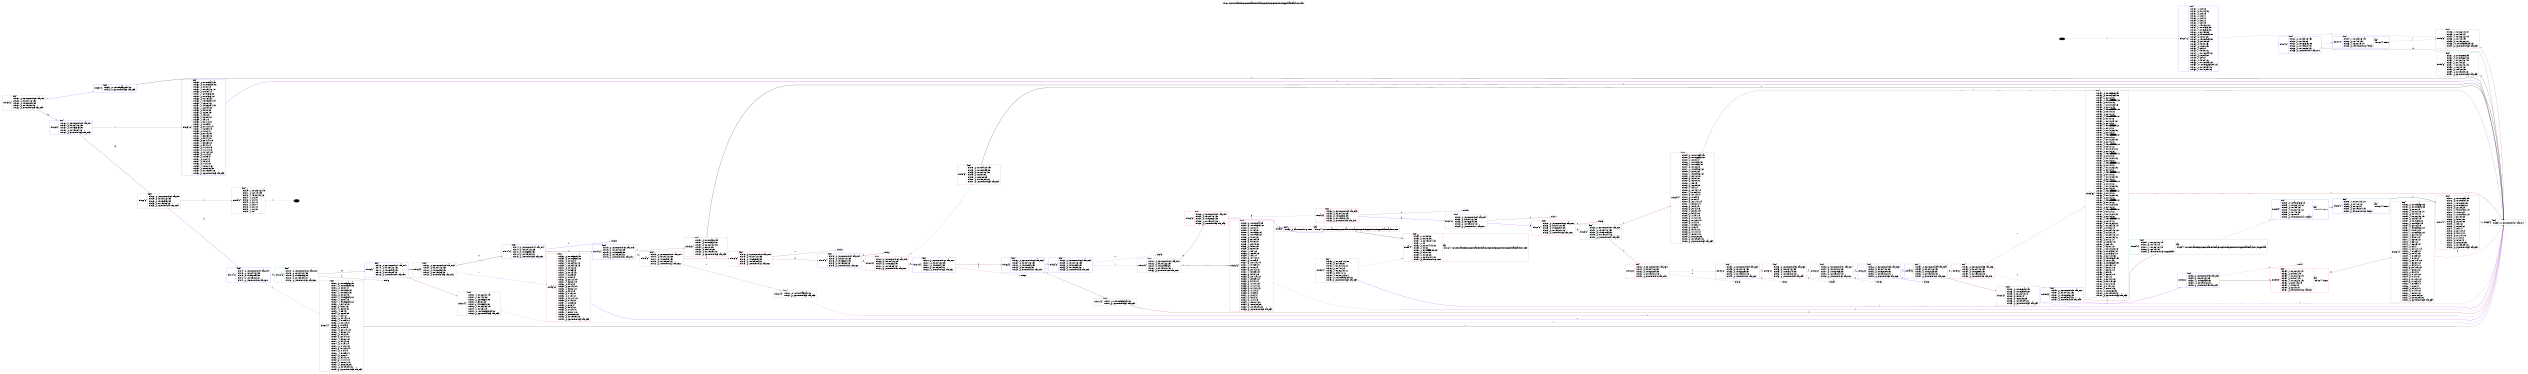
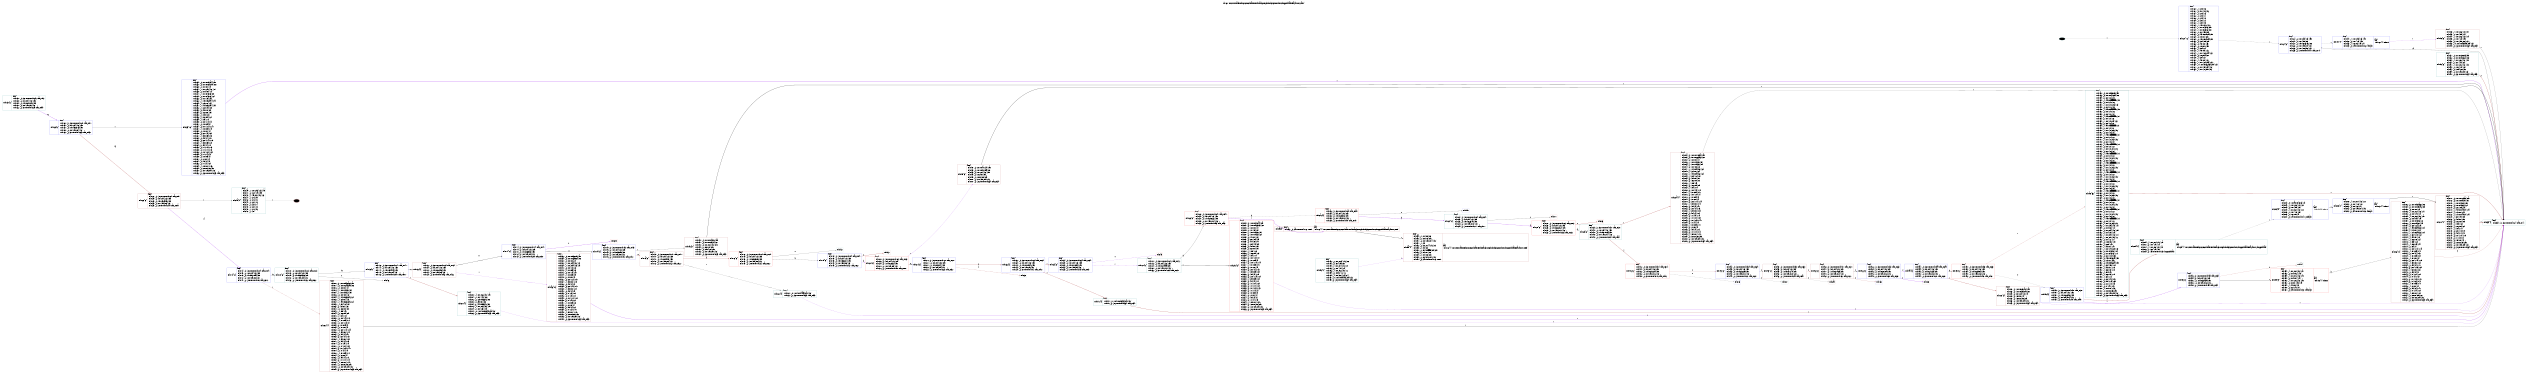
edge "0x401600 [116]" -> "0x401d8e [36]": now "0x401600 [116]" -> "0x401674 [32]"
node "0x4023fb [15]": removed
edge "0x401fd6 [42]" -> "0x402539 [5]": removed, label "1"
